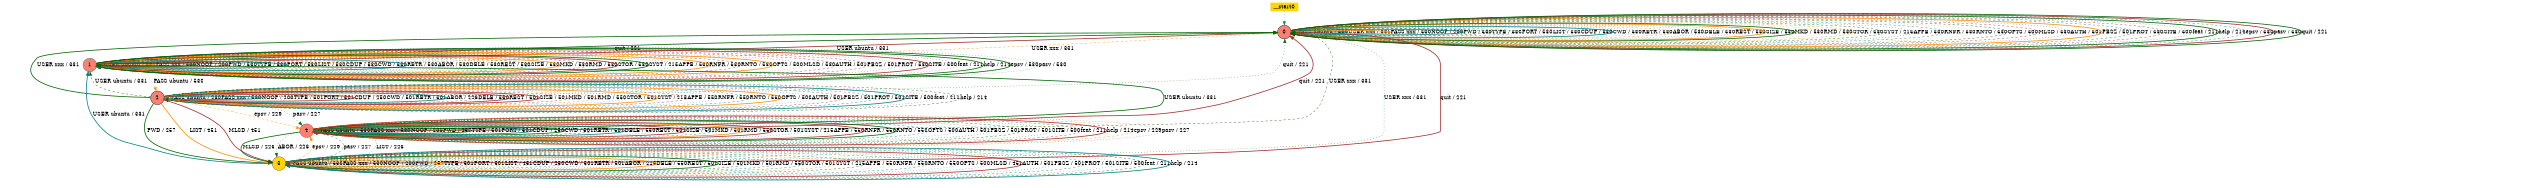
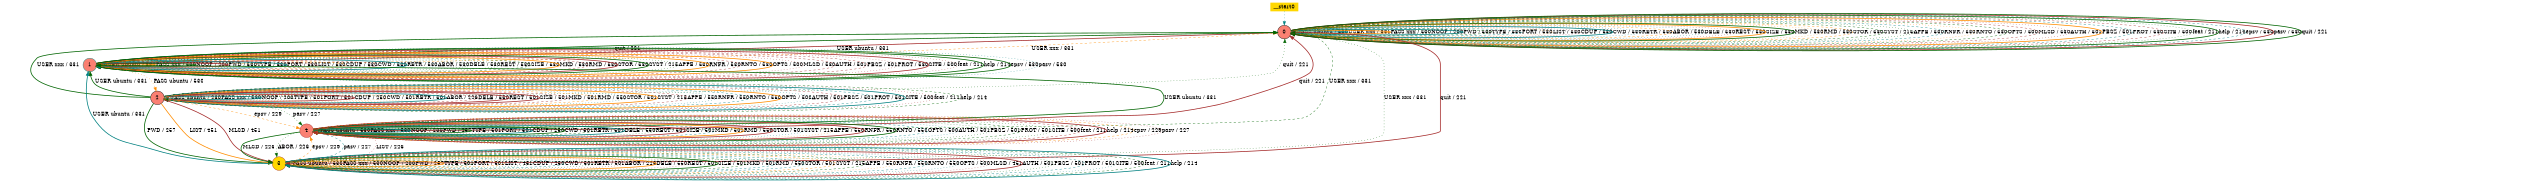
edge "2" -> "1": style dashed -> bold
